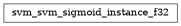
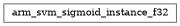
node "svm_svm_sigmoid_instance_f32": label "svm_svm_sigmoid_instance_f32" -> "arm_svm_sigmoid_instance_f32"
